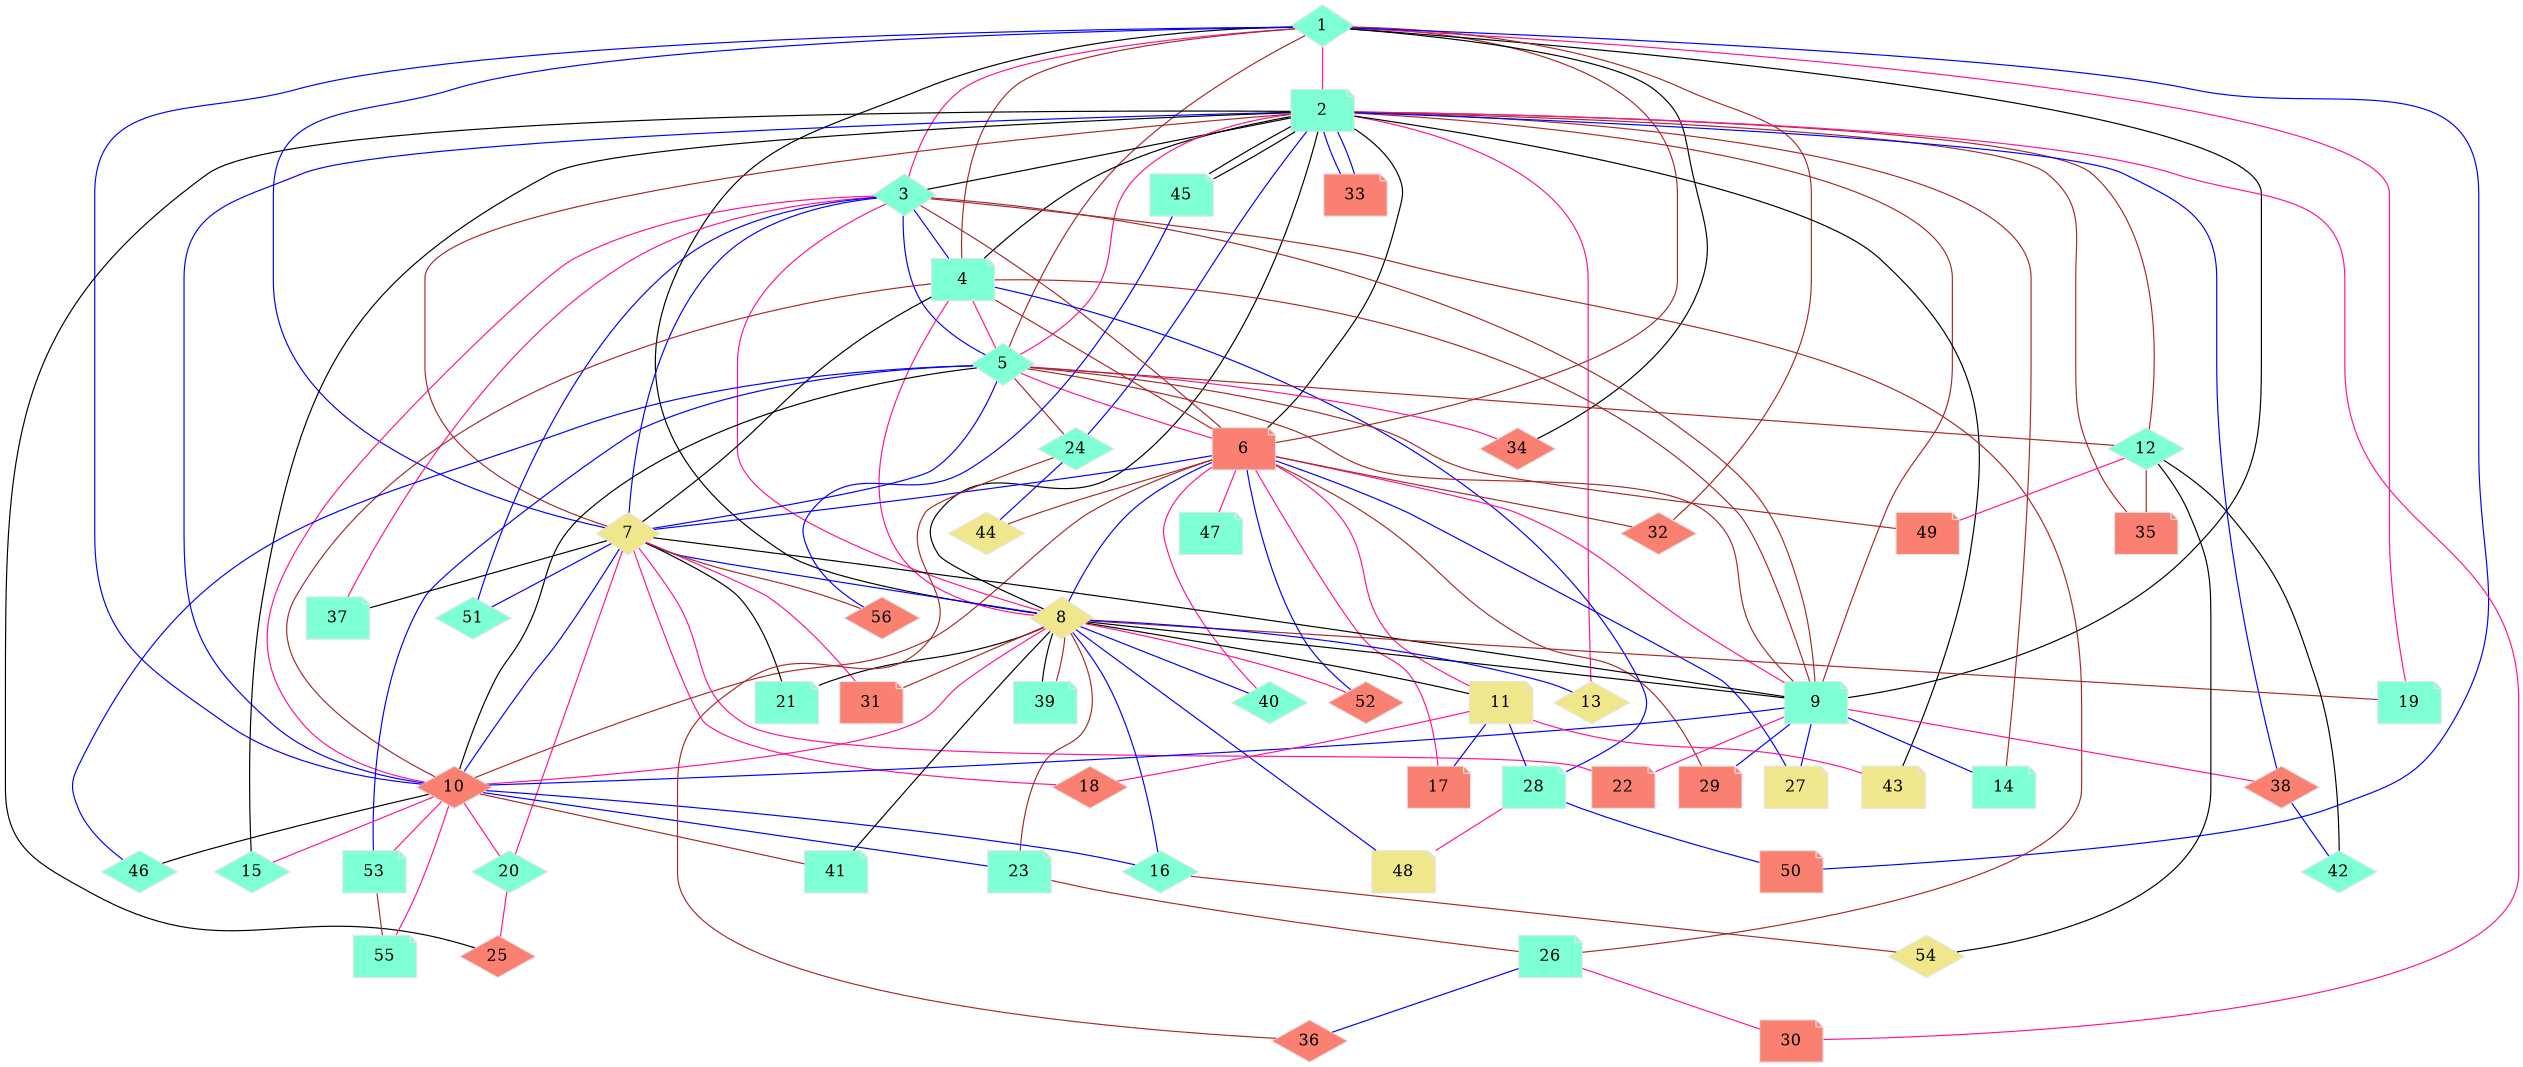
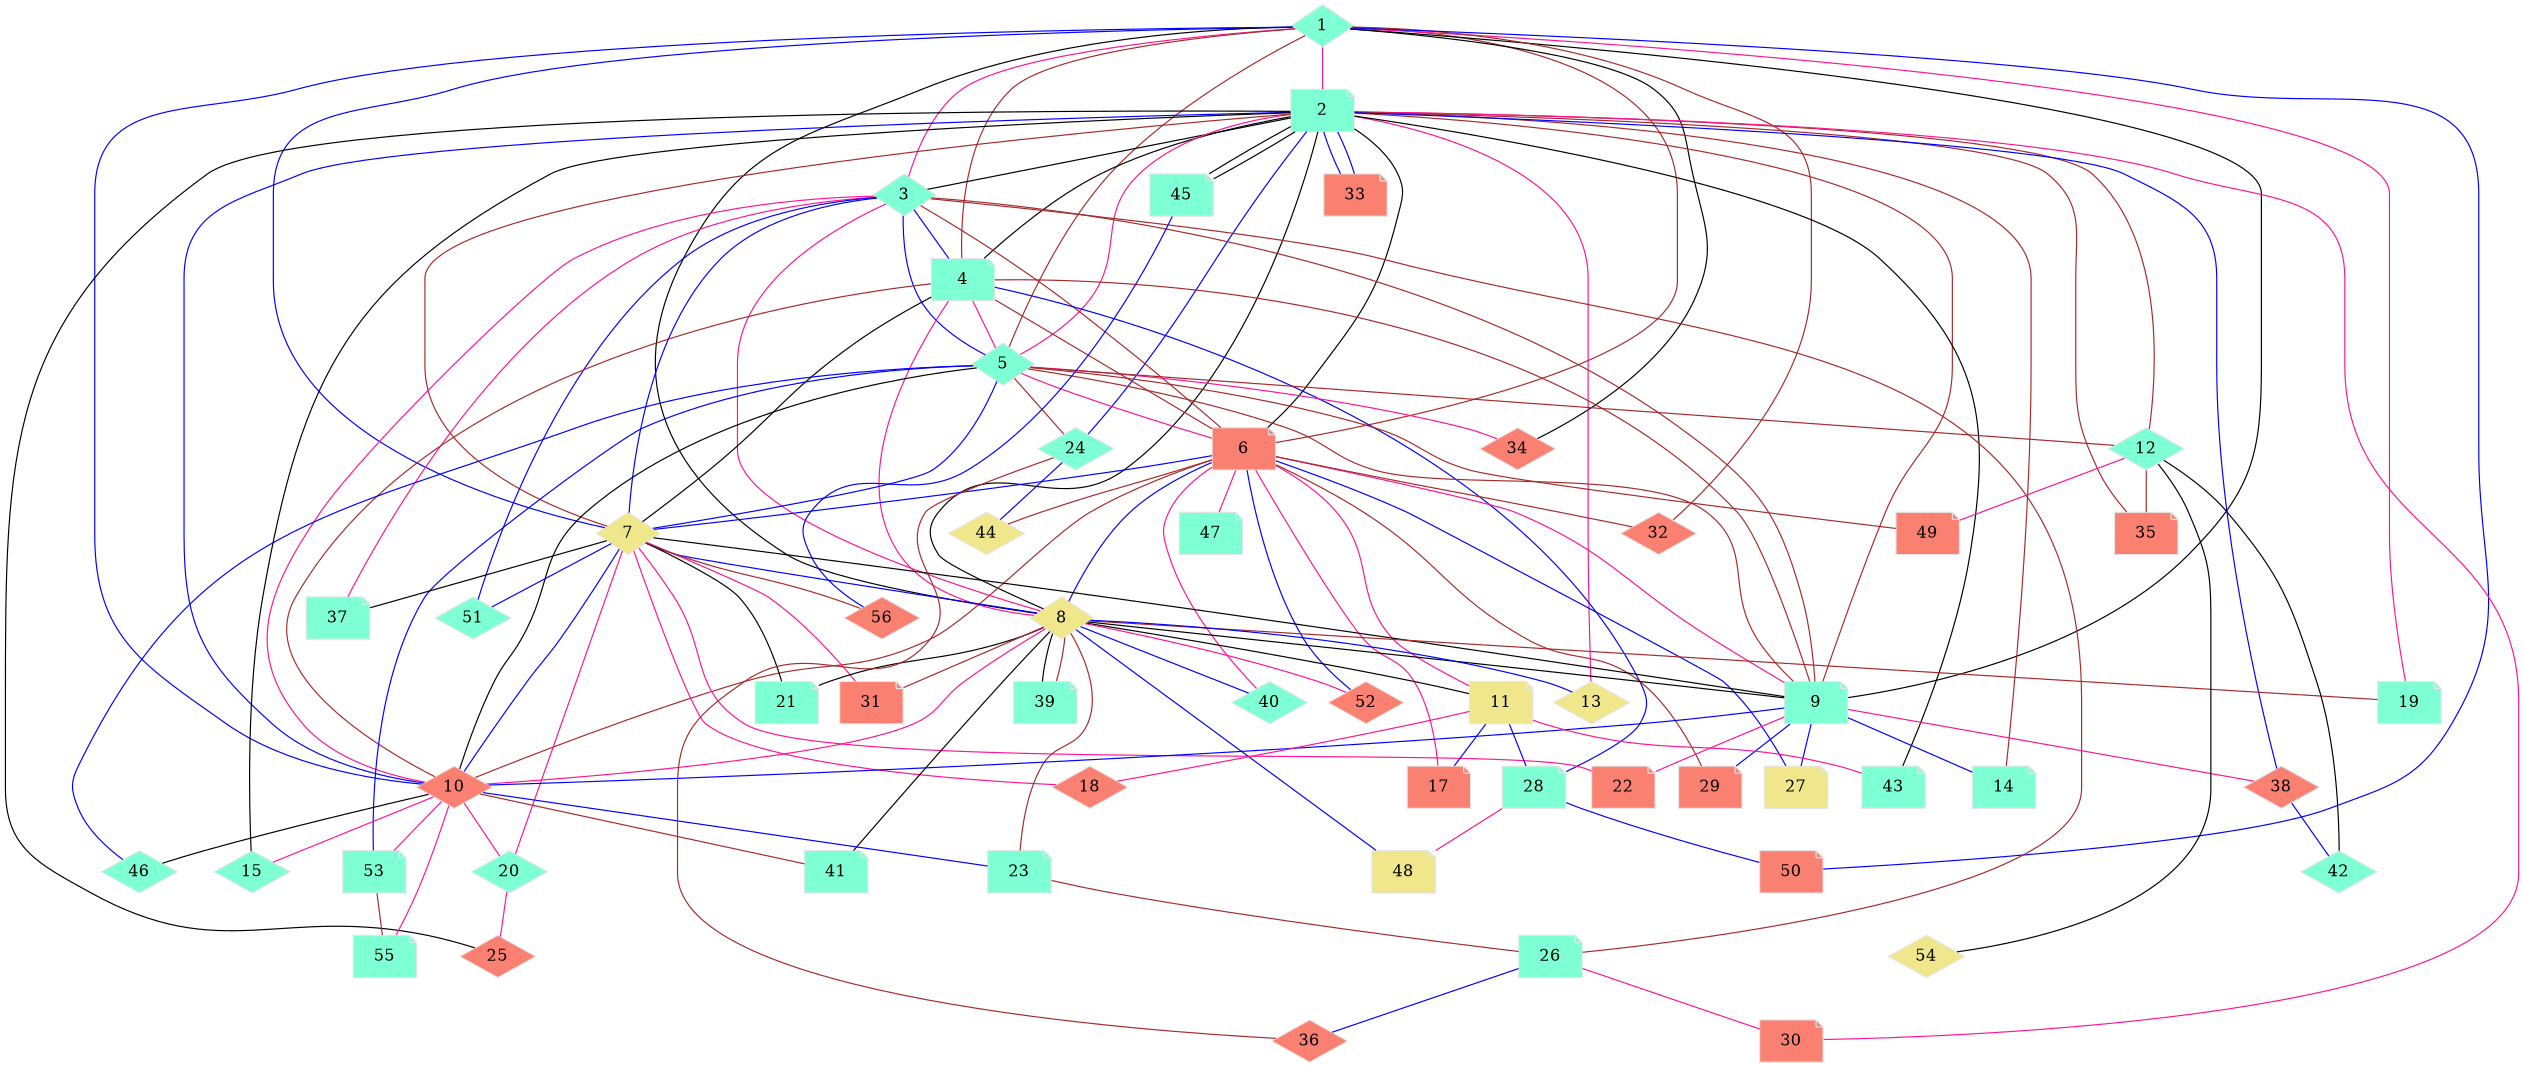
node "43": fillcolor khaki -> aquamarine
node "16": removed
